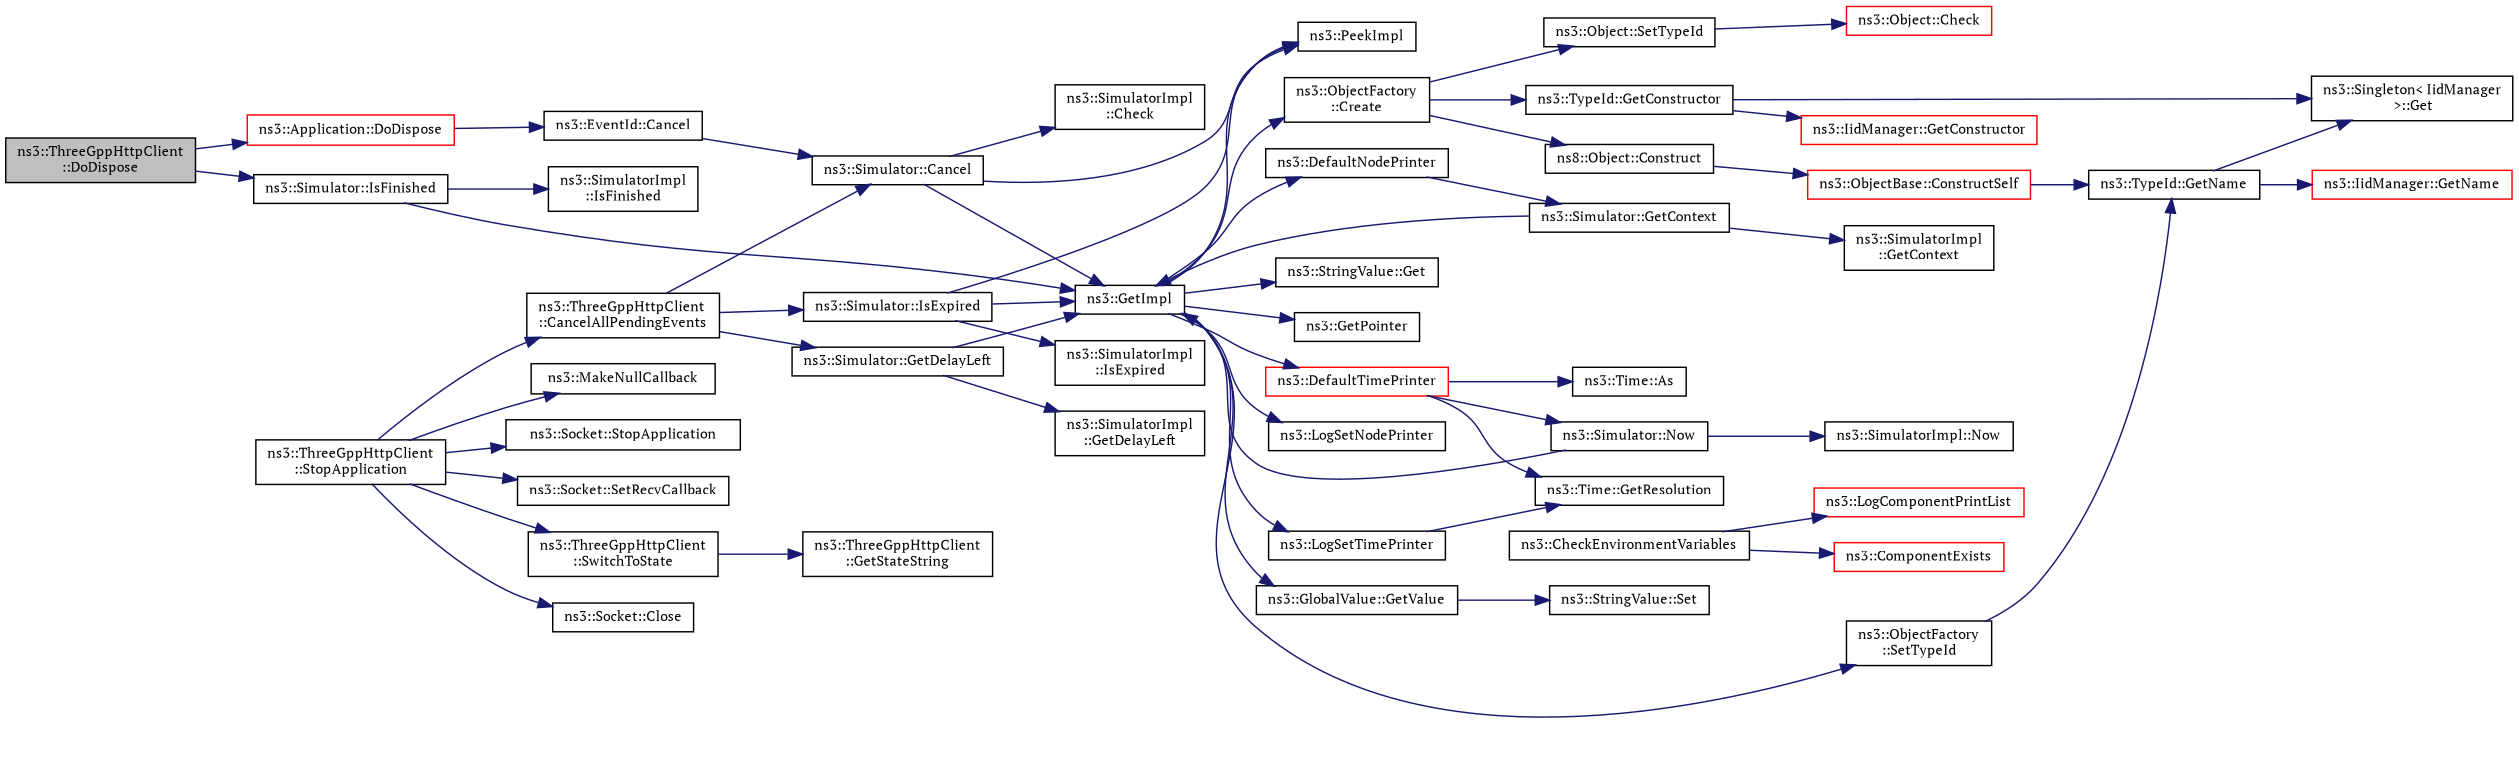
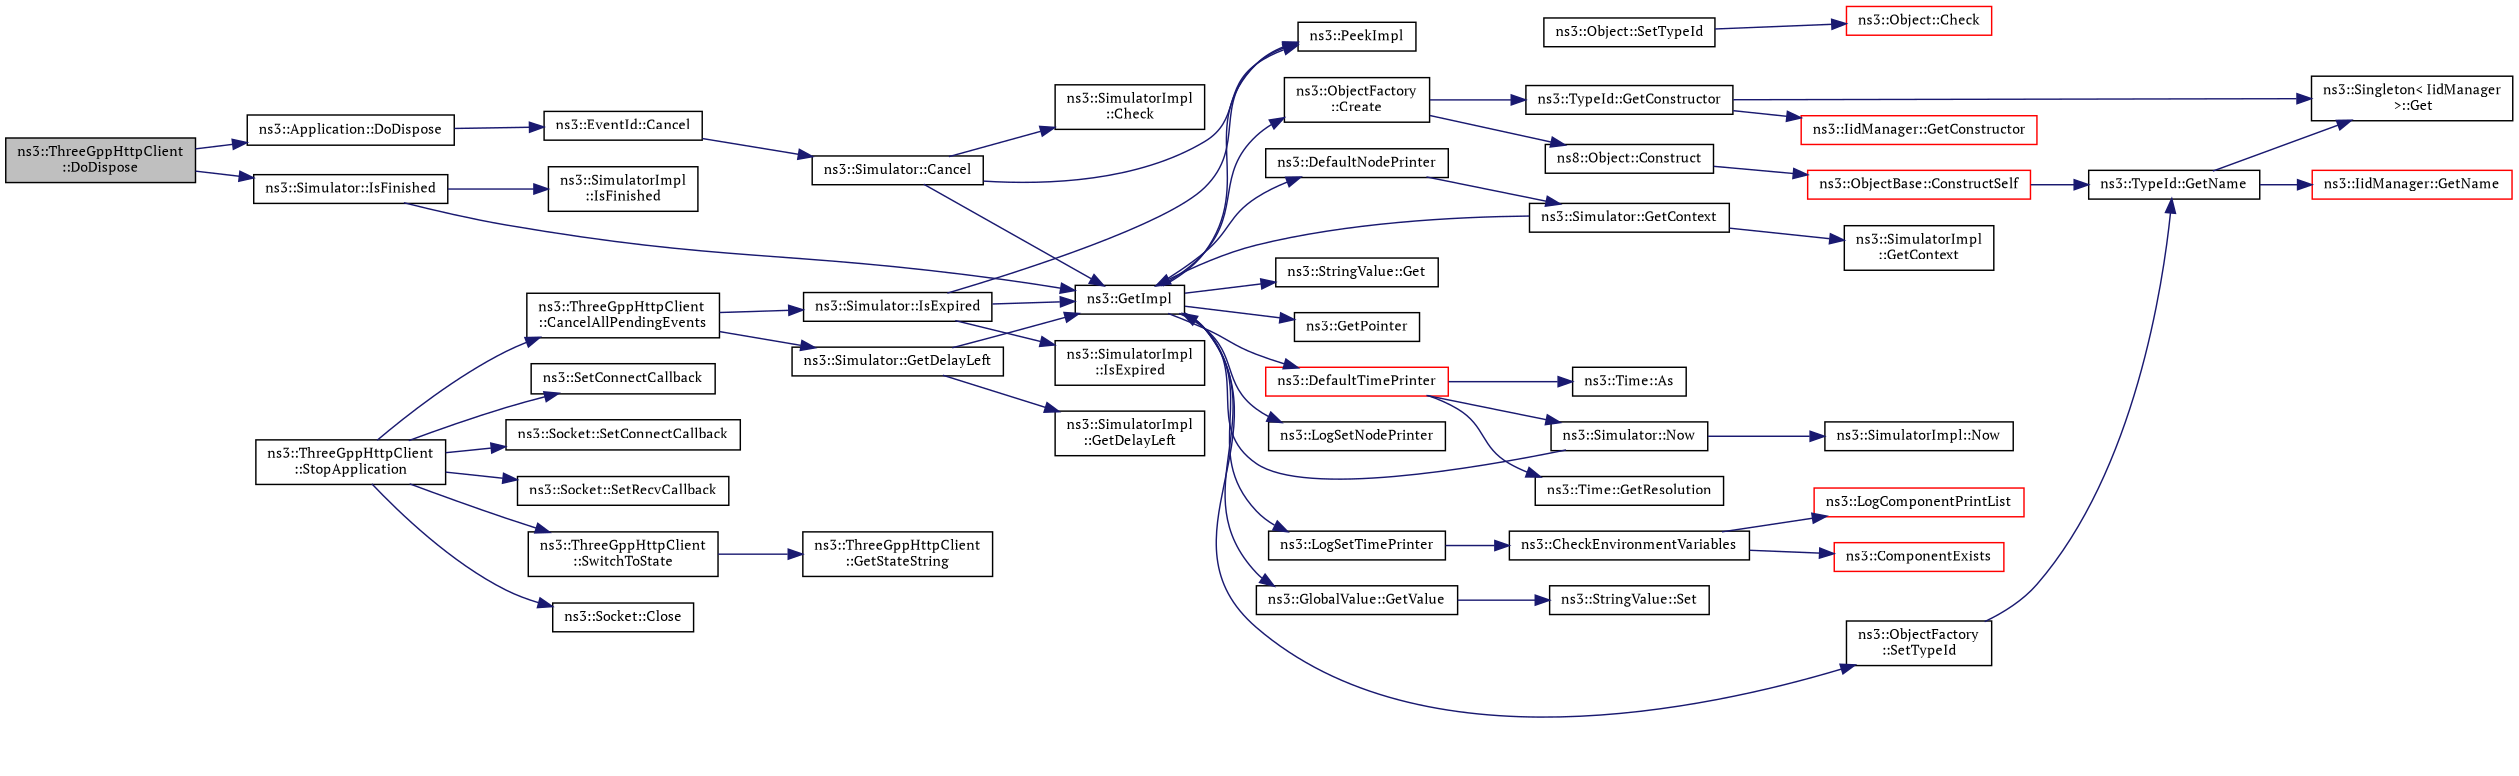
edge "ns3::ObjectFactory ::Create" -> "ns3::Object::SetTypeId": removed
node "ns3::Application::DoDispose": color red -> black
edge "ns3::ThreeGppHttpClient ::CancelAllPendingEvents" -> "ns3::Simulator::Cancel": removed
node "ns3::MakeNullCallback": label "ns3::MakeNullCallback" -> "ns3::SetConnectCallback"
node "ns3::Socket::StopApplication": label "ns3::Socket::StopApplication" -> "ns3::Socket::SetConnectCallback"
edge "ns3::LogSetTimePrinter" -> "ns3::Time::GetResolution": now "ns3::LogSetTimePrinter" -> "ns3::CheckEnvironmentVariables"
